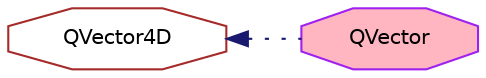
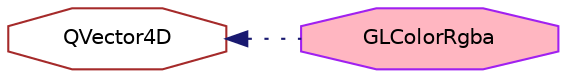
node "QVector": label "QVector" -> "GLColorRgba"
